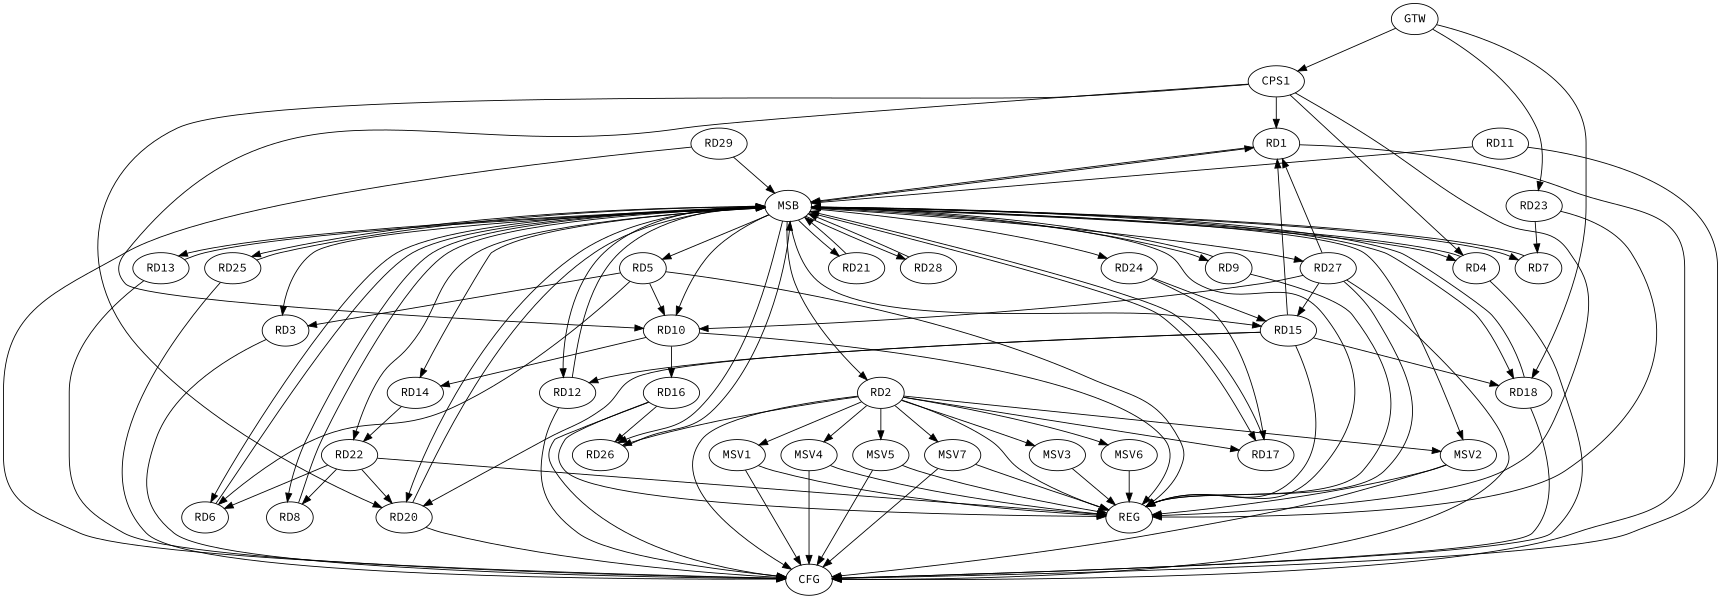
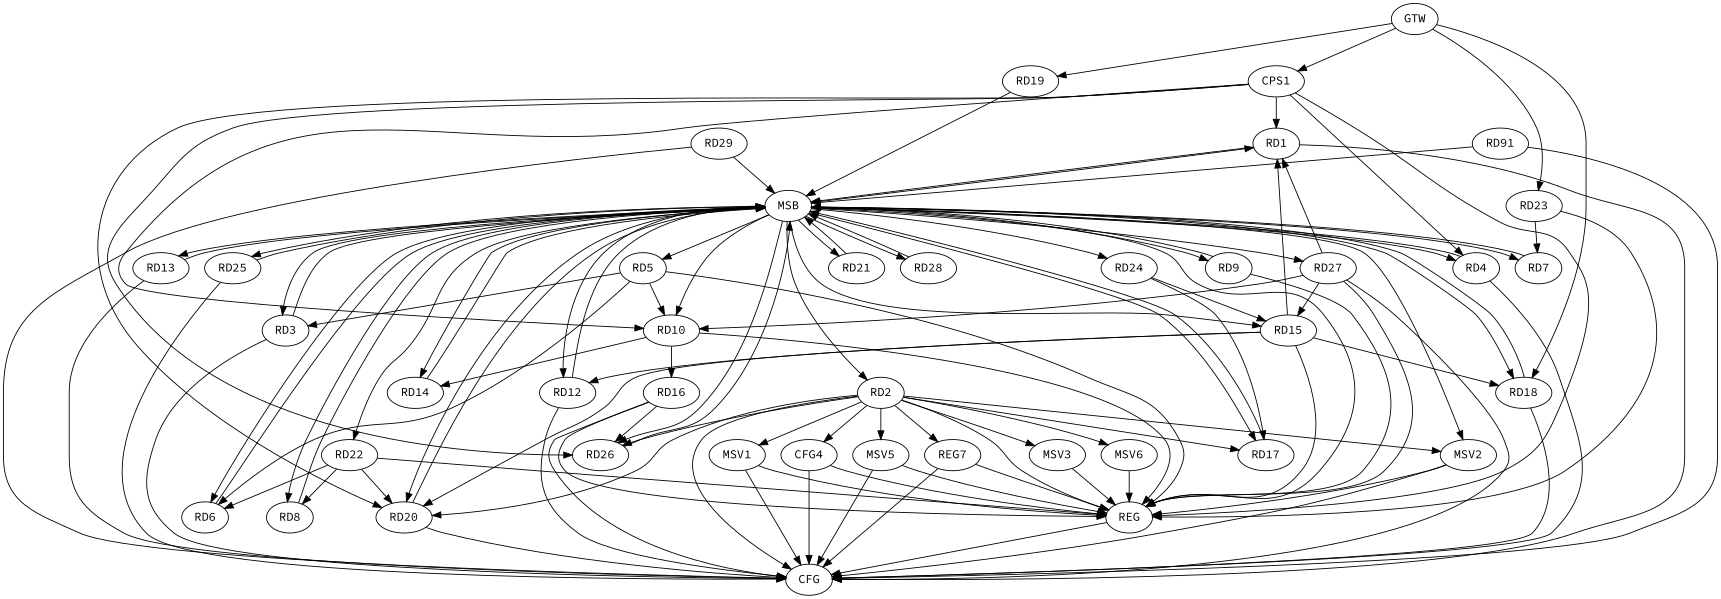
node "RD19": added
edge "CPS1" -> "RD26": added
node "RD11": label "RD11" -> "RD91"
edge "RD3" -> "MSB": added
edge "RD14" -> "RD22": now "RD14" -> "MSB"
node "MSV4": label "MSV4" -> "CFG4"
node "MSV7": label "MSV7" -> "REG7"
edge "RD2" -> "RD20": added
edge "REG" -> "CFG": added
